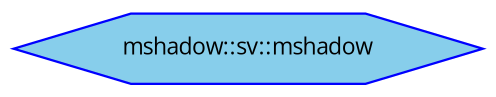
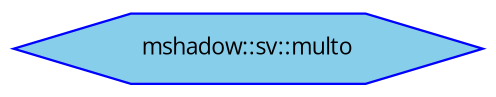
node "mshadow::sv::mshadow": label "mshadow::sv::mshadow" -> "mshadow::sv::multo"
